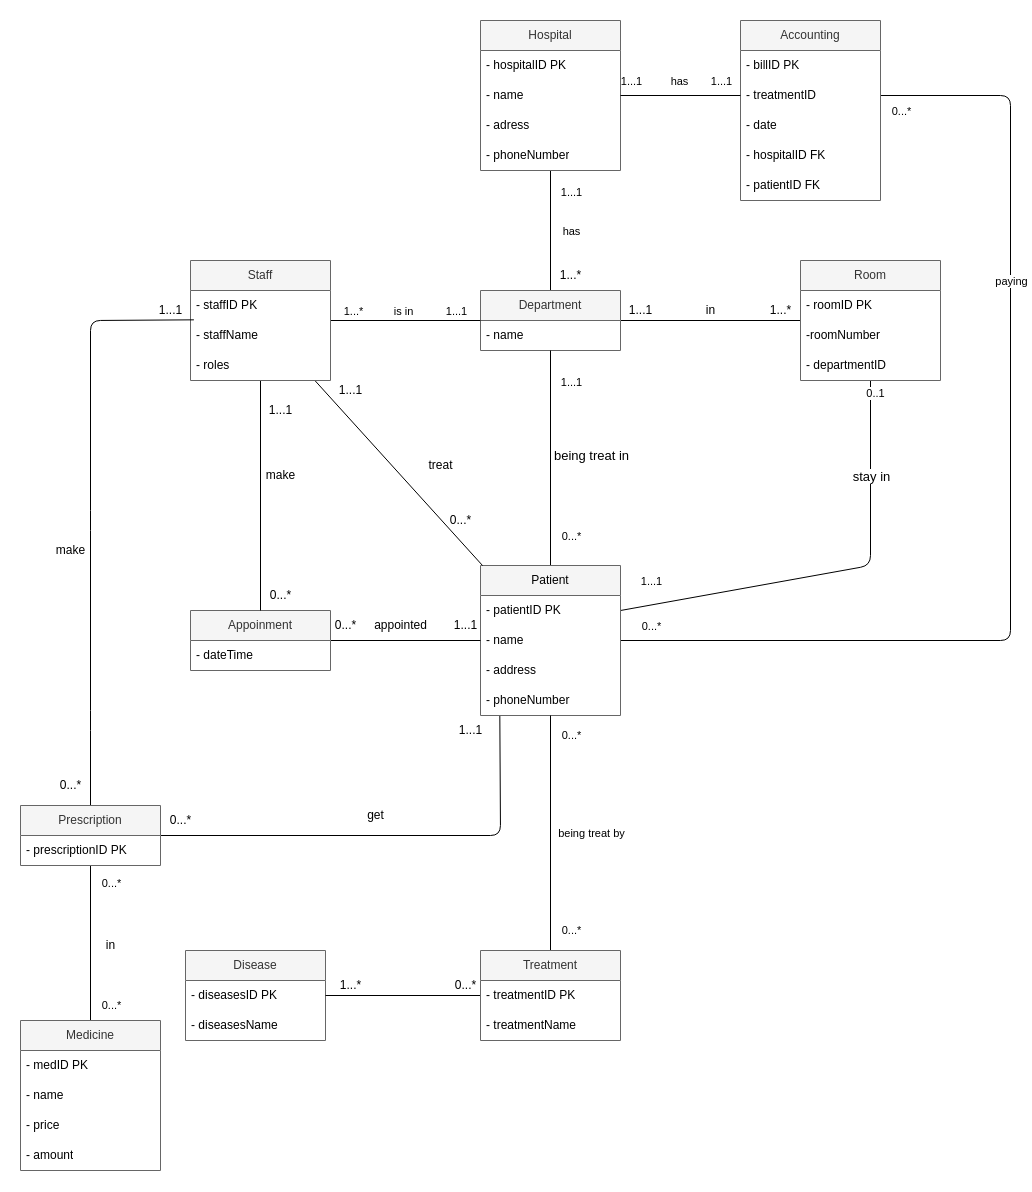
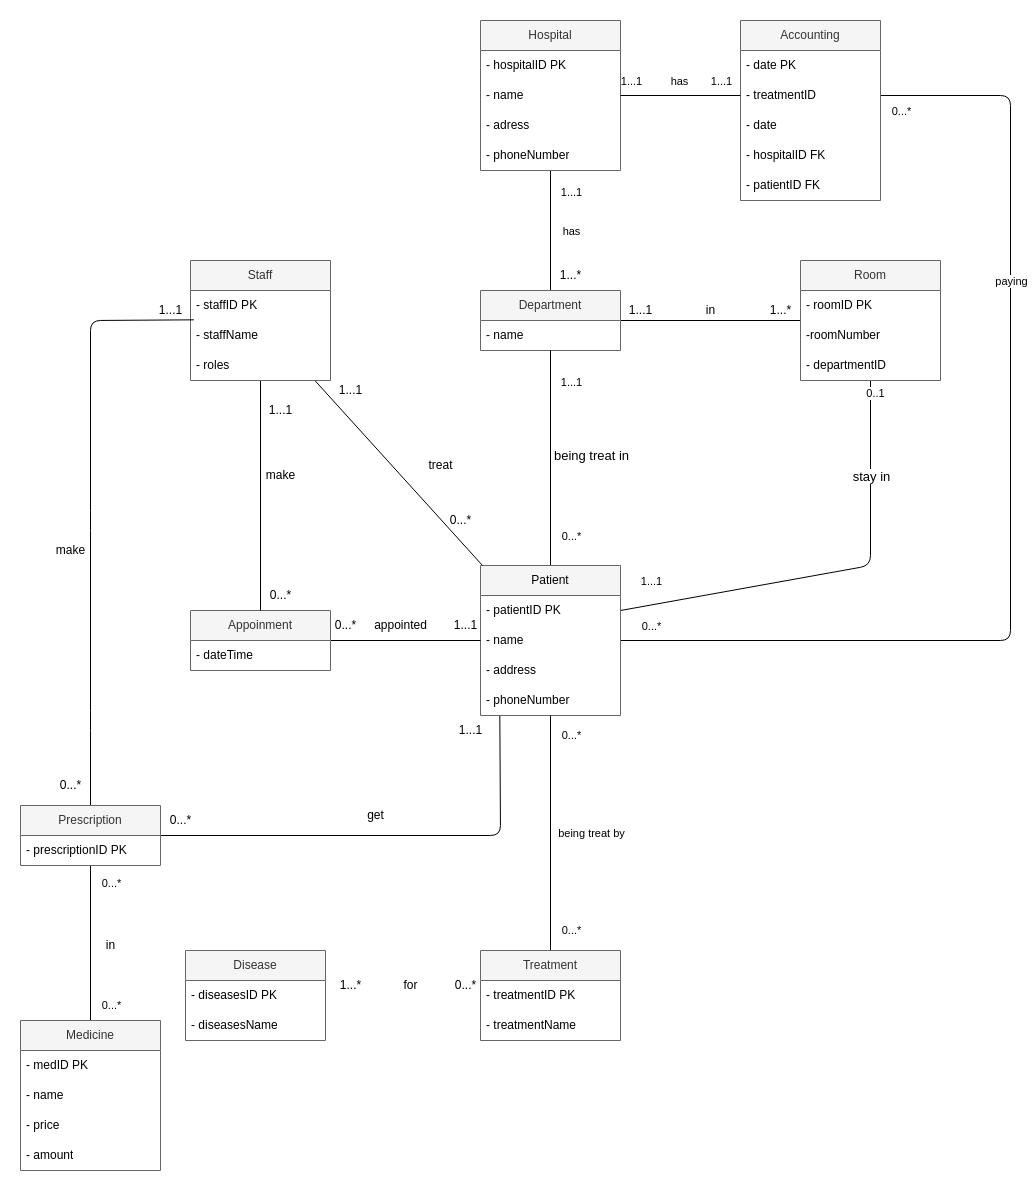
node "- billID PK": label "- billID PK" -> "- date PK"
edge "Staff" -- "Department": removed, labels "1...*", "is in", "1...1"
node "for": added
edge "- diseasesID PK" -- "Treatment": removed
